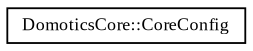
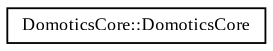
node "DomoticsCore::CoreConfig": label "DomoticsCore::CoreConfig" -> "DomoticsCore::DomoticsCore"
